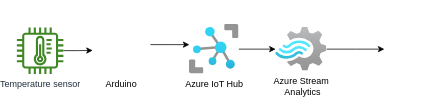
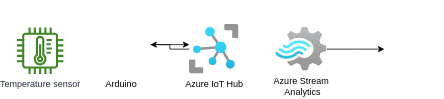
edge "Azure IoT Hub" -> "Azure Stream Analytics": now "Azure IoT Hub" -> "Arduino"
edge "Temperature sensor" -> "Arduino": removed
